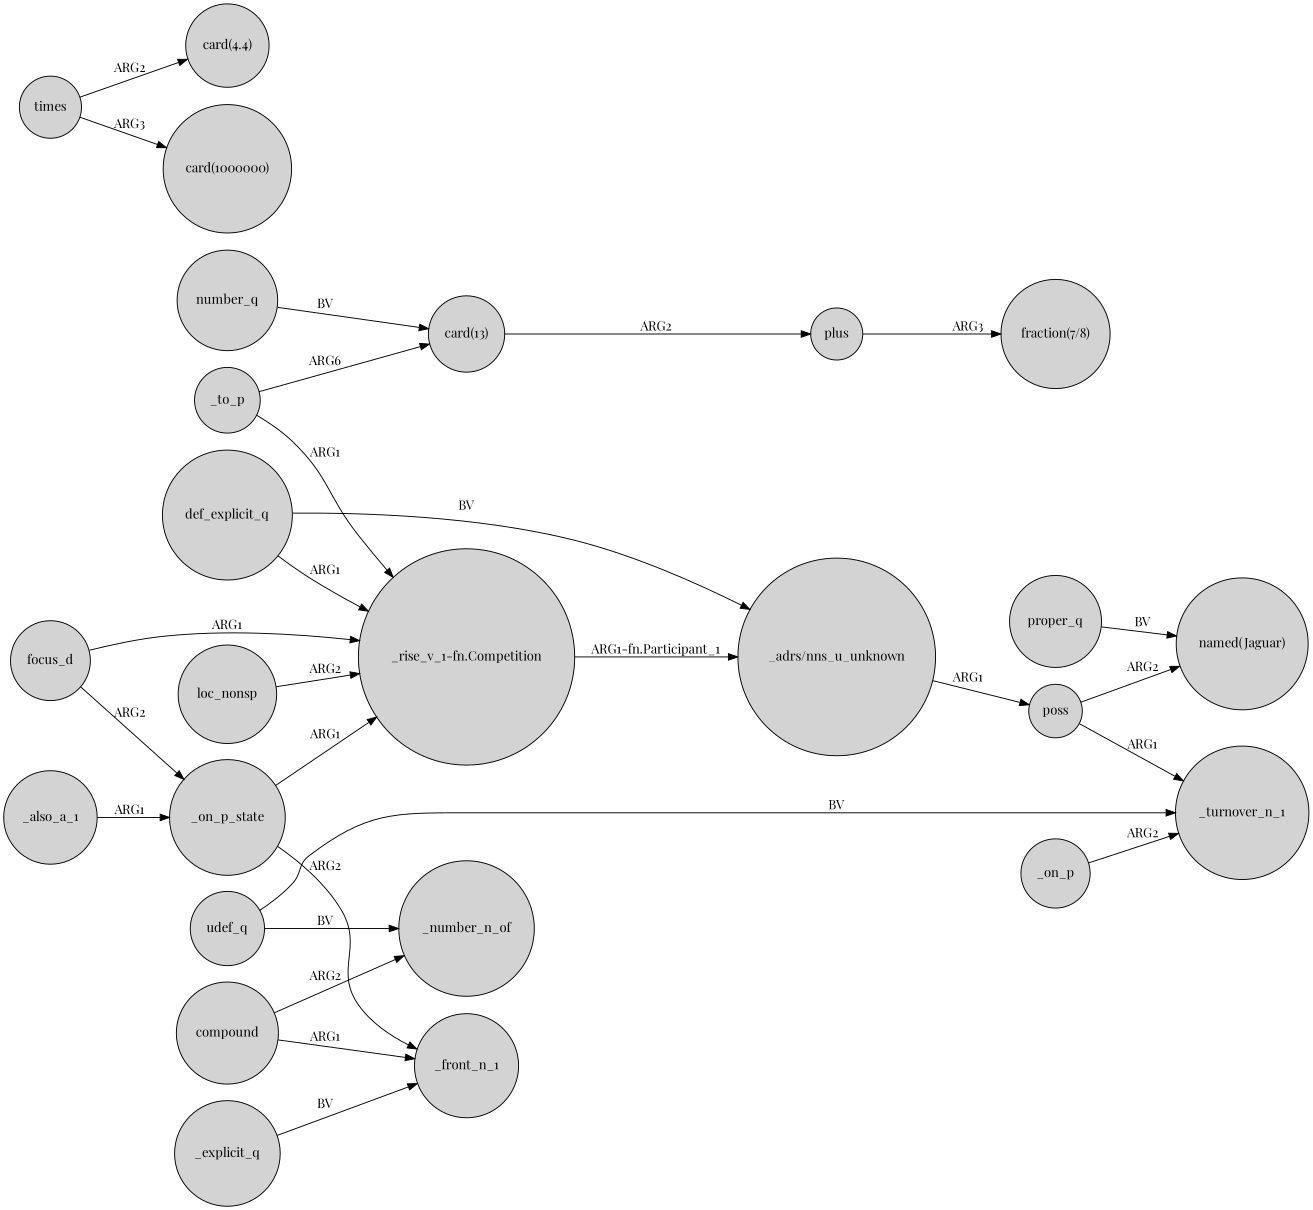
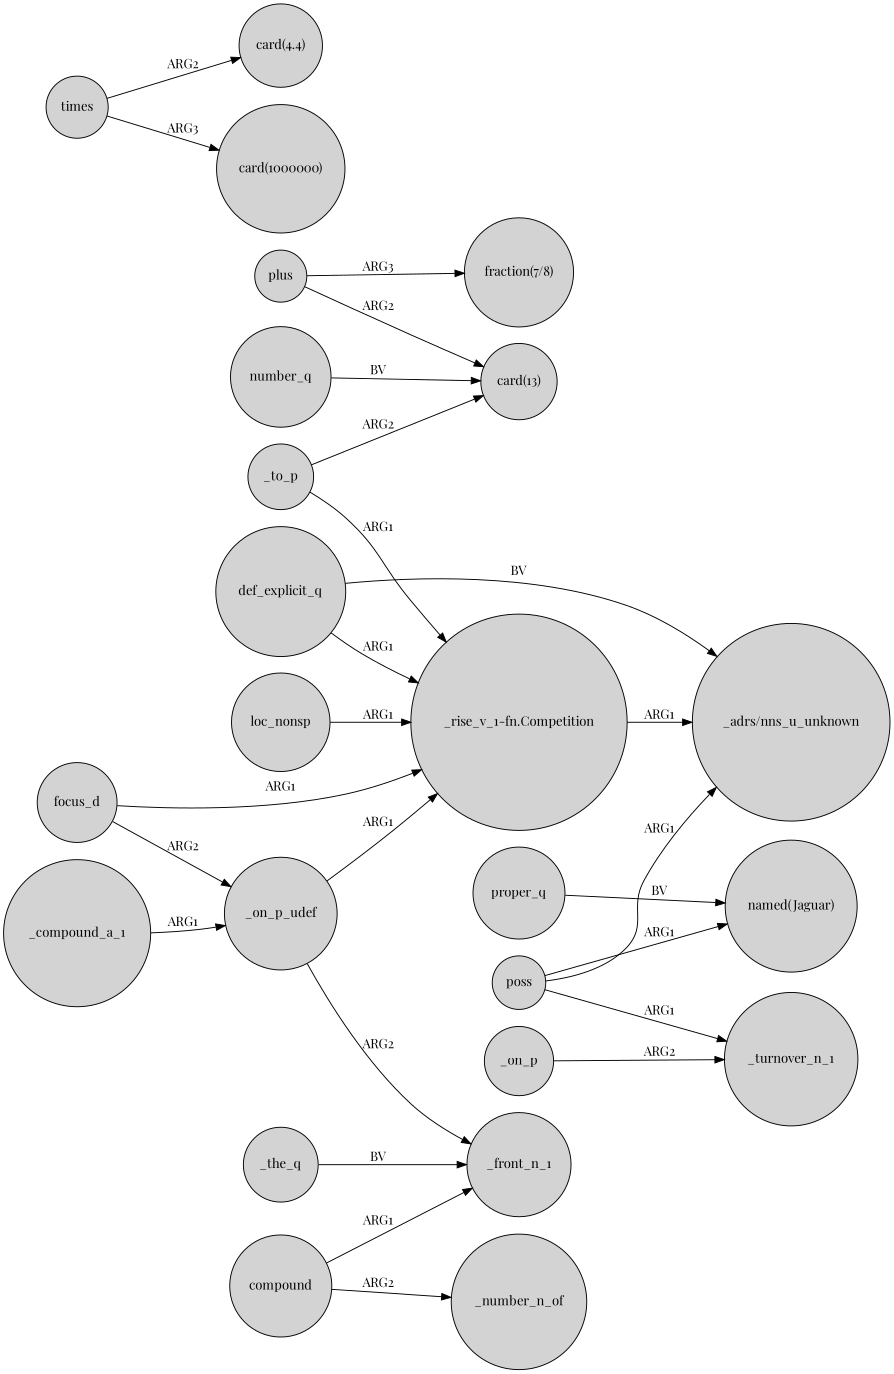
edge "card(13)" -> "plus": reversed
edge "_to_p" -> "card(13)": label "ARG6" -> "ARG2"
edge "_rise_v_1-fn.Competition" -> "_adrs/nns_u_unknown": label "ARG1-fn.Participant_1" -> "ARG1"
edge "poss" -> "named(Jaguar)": label "ARG2" -> "ARG1"
edge "loc_nonsp" -> "_rise_v_1-fn.Competition": label "ARG2" -> "ARG1"
edge "_adrs/nns_u_unknown" -> "poss": reversed
node "_also_a_1": label "_also_a_1" -> "_compound_a_1"
node "_on_p_state": label "_on_p_state" -> "_on_p_udef"
node "udef_q": removed
node "_explicit_q": label "_explicit_q" -> "_the_q"
